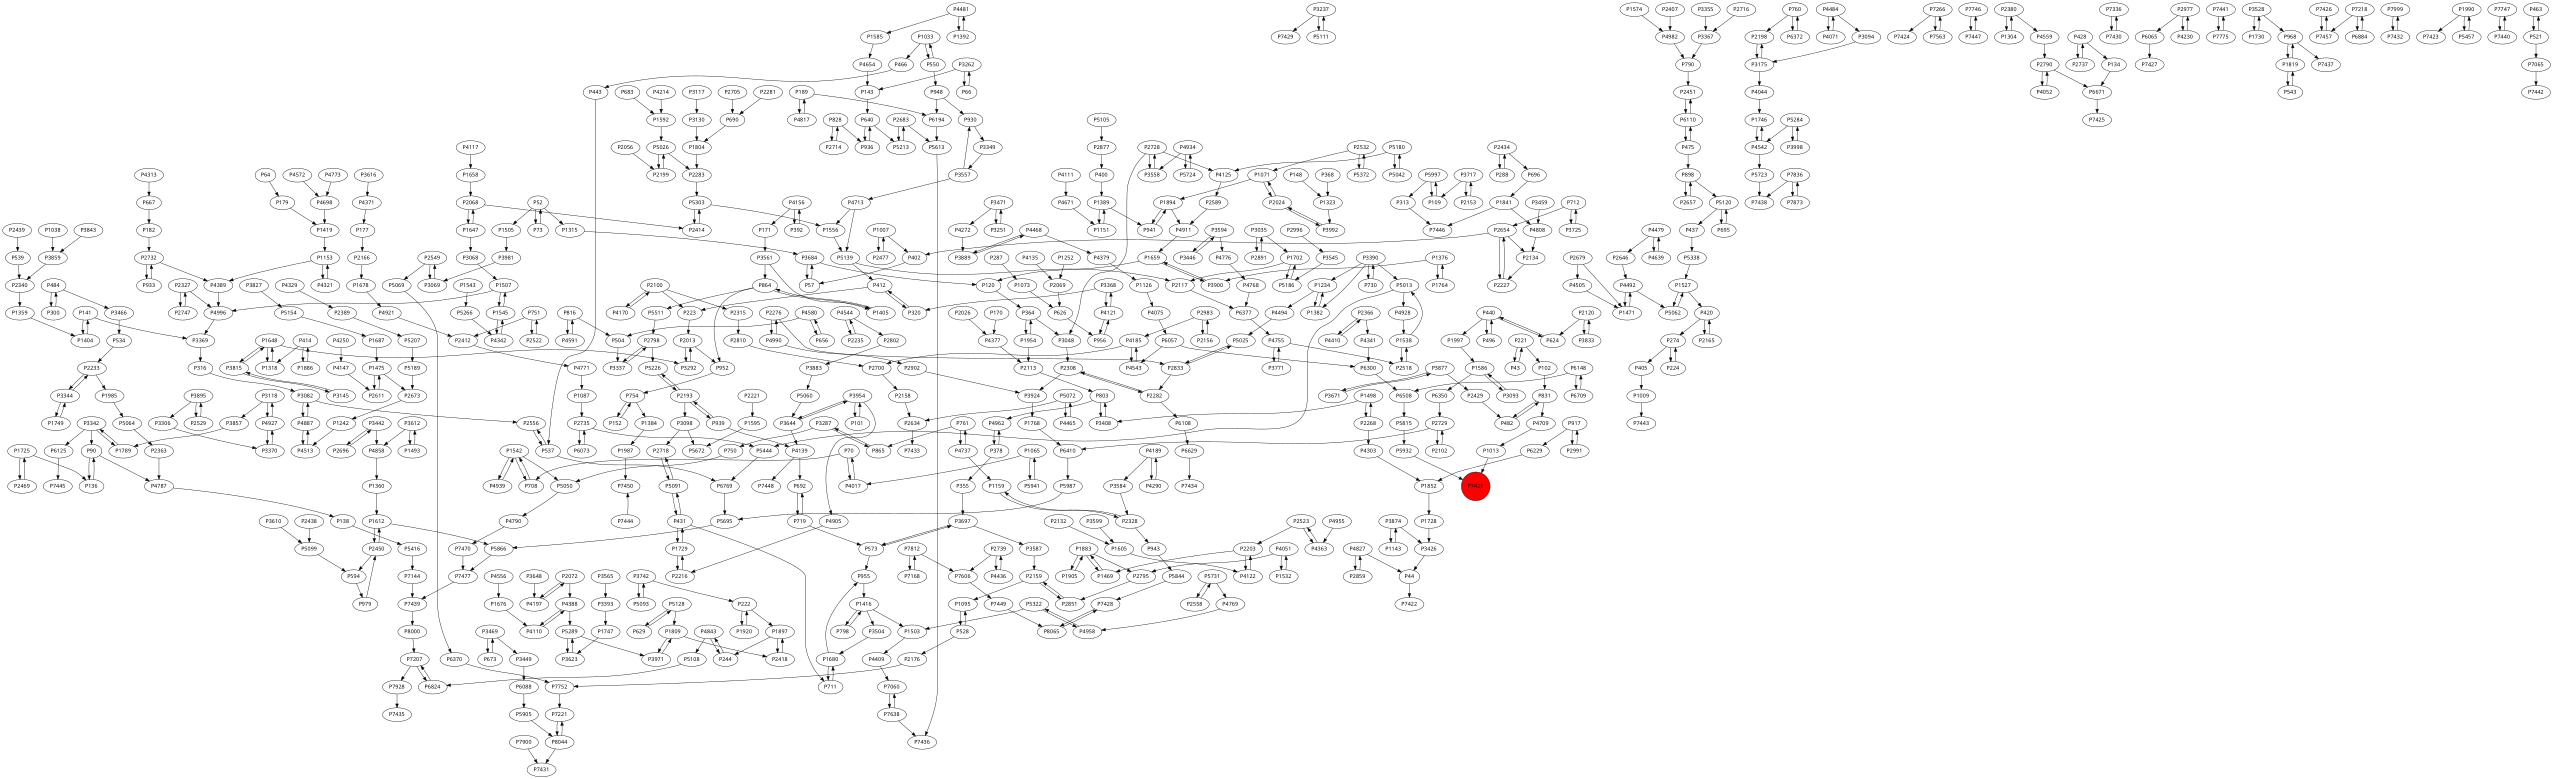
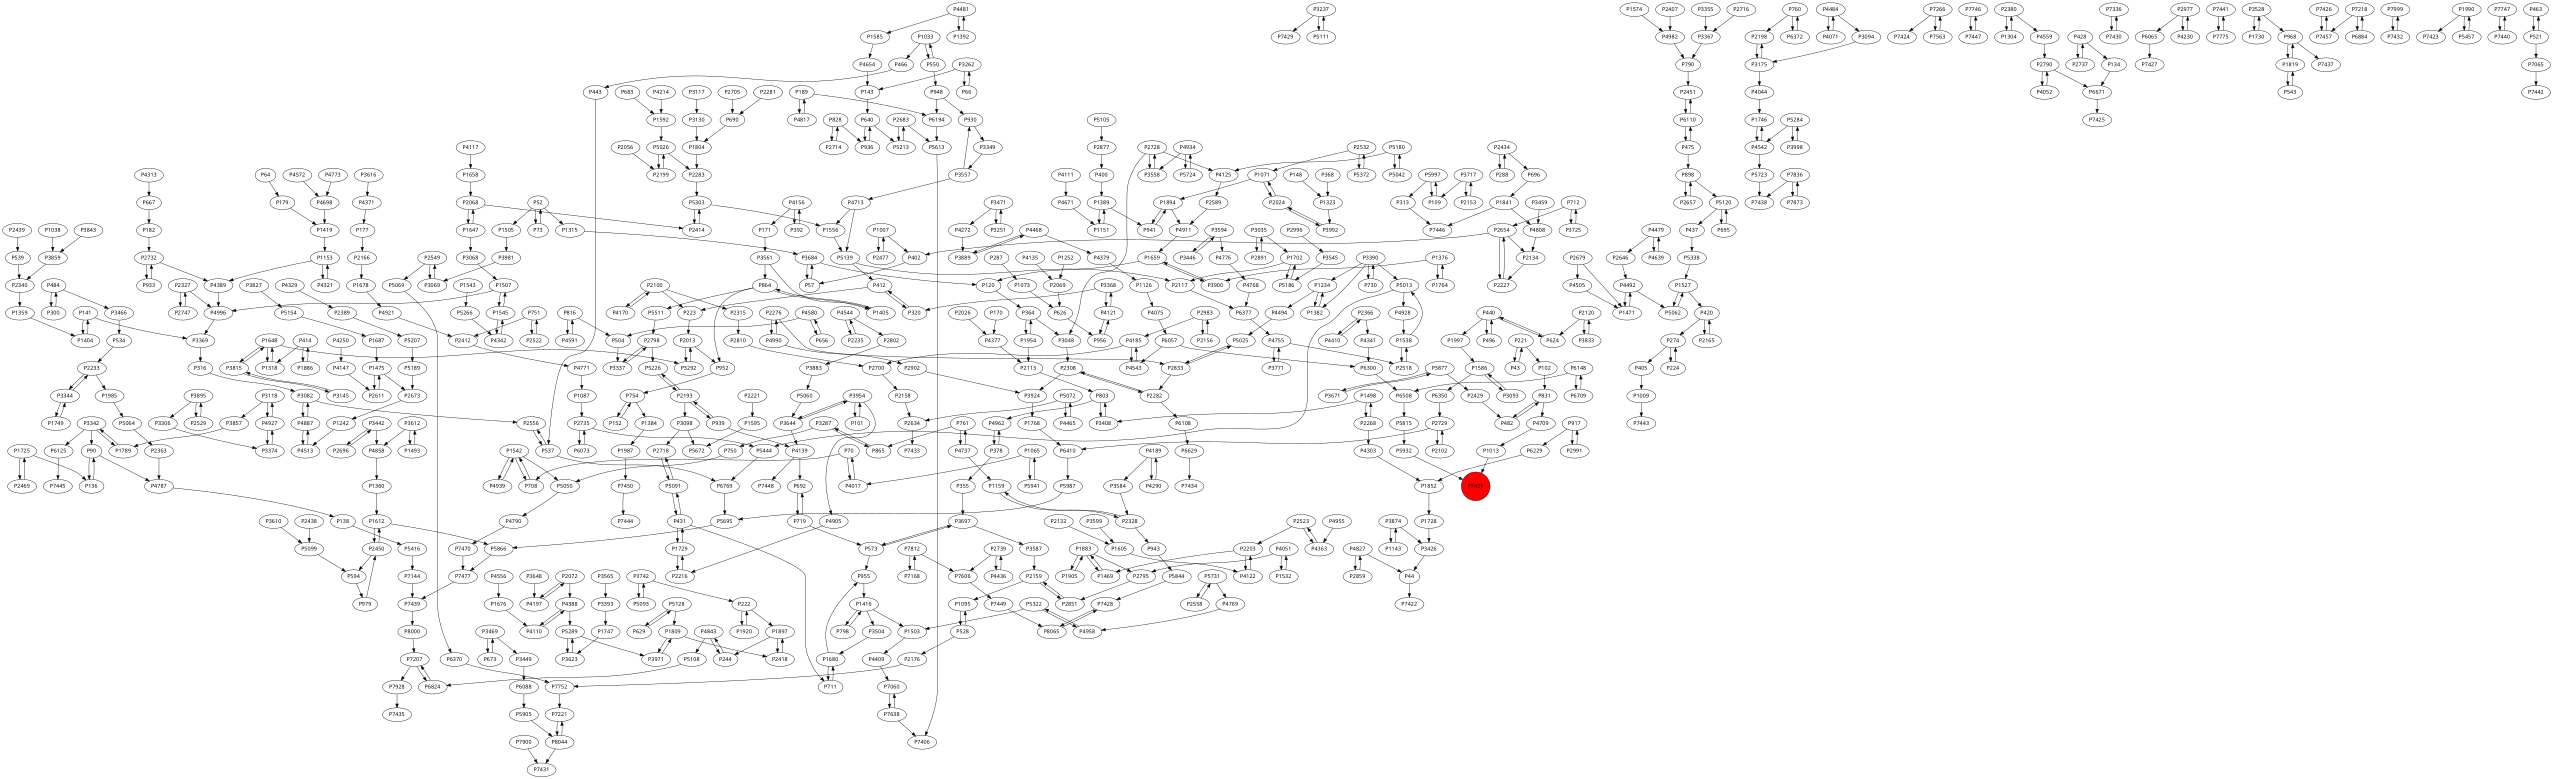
node "P3370": label "P3370" -> "P3374"
edge "P7444" -> "P7450": reversed
node "P7436": label "P7436" -> "P7406"
